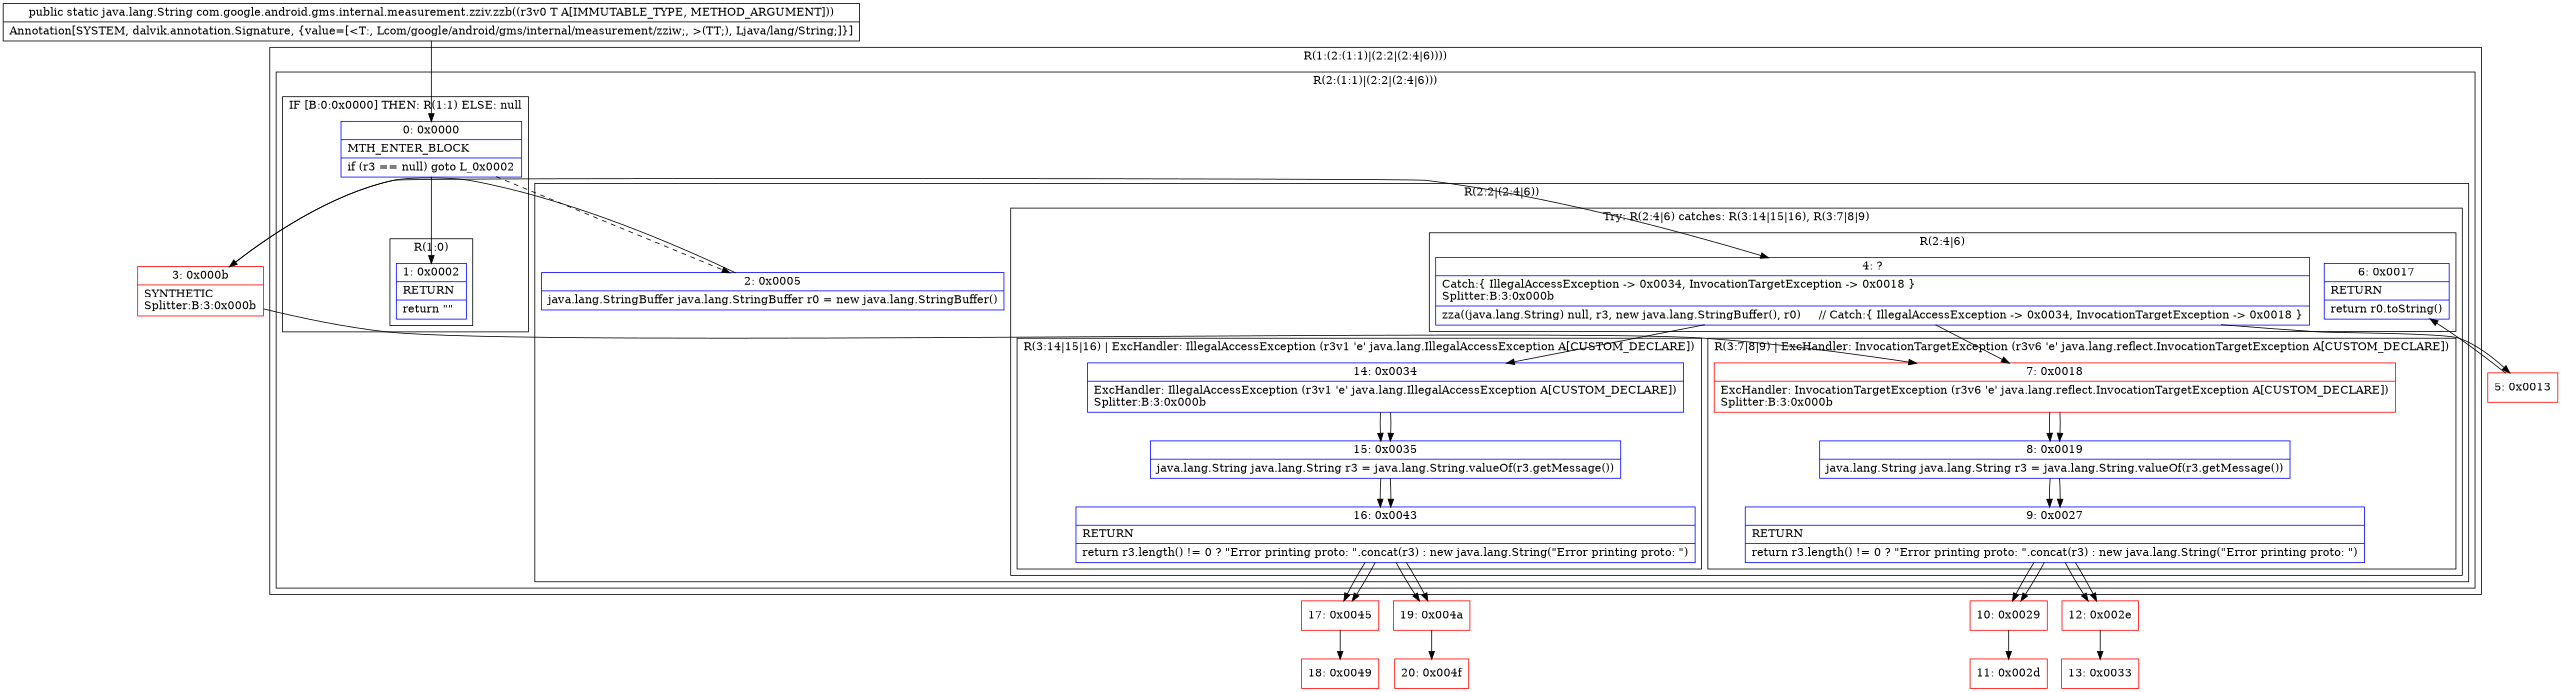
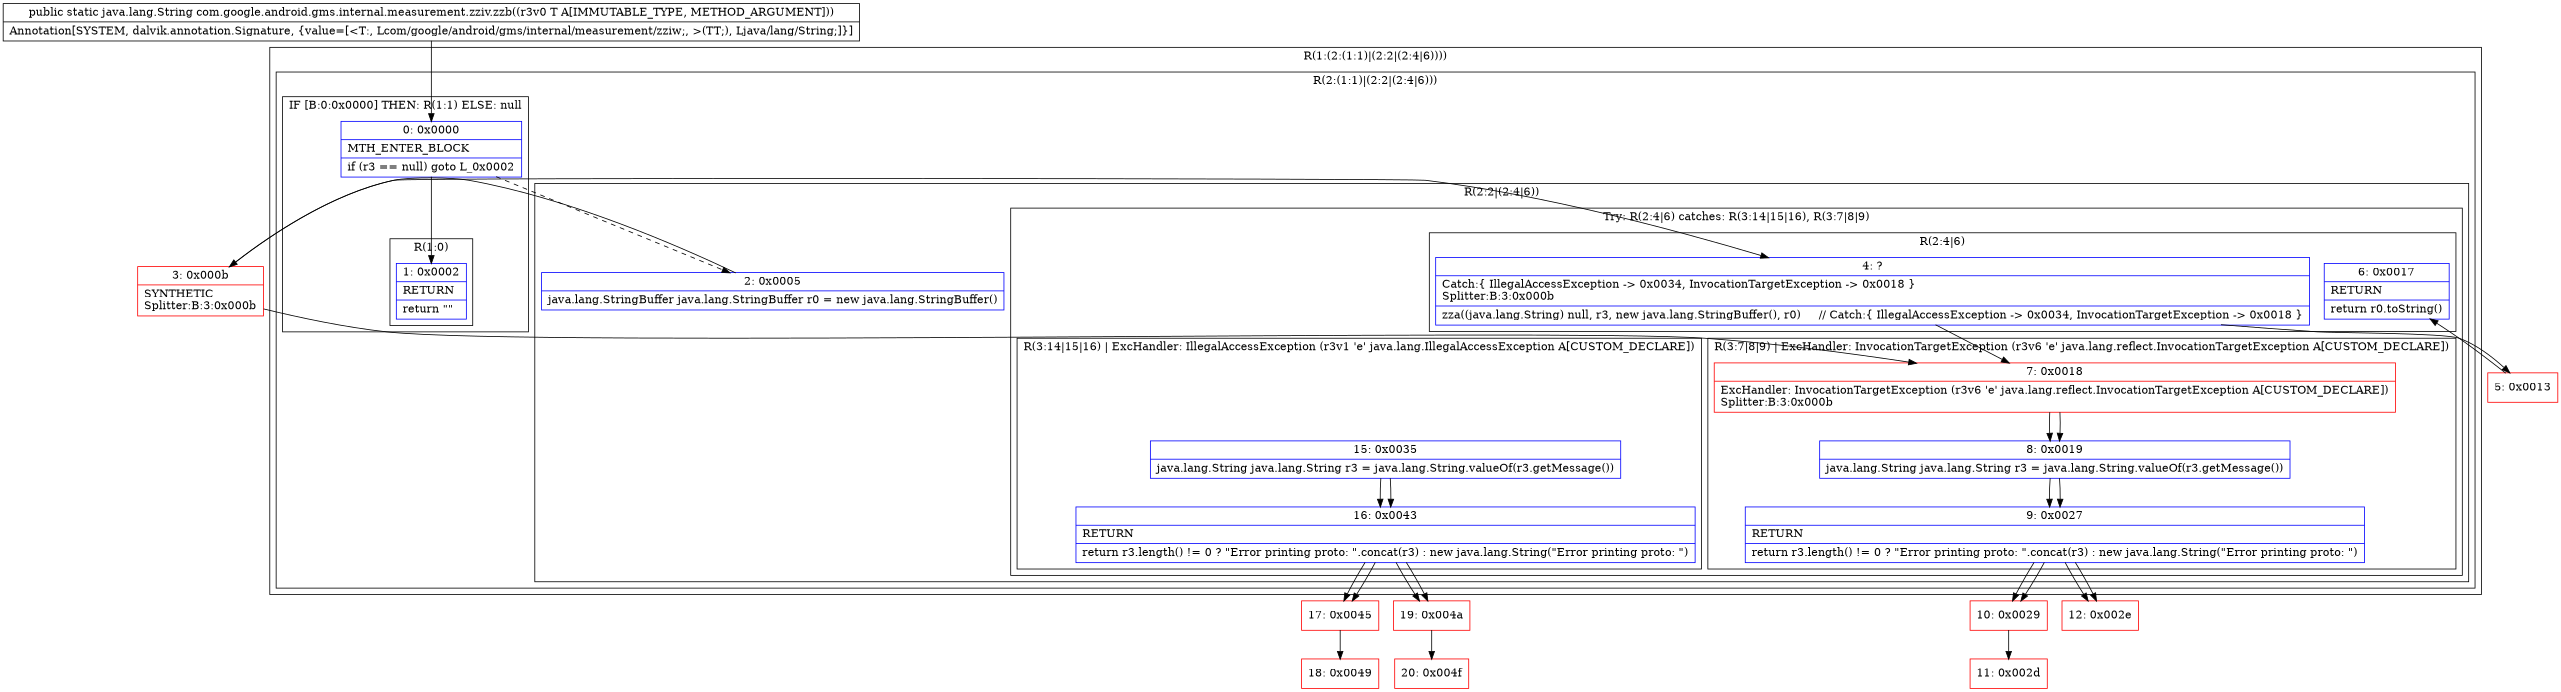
node "14: 0x0034": removed
node "13: 0x0033": removed
